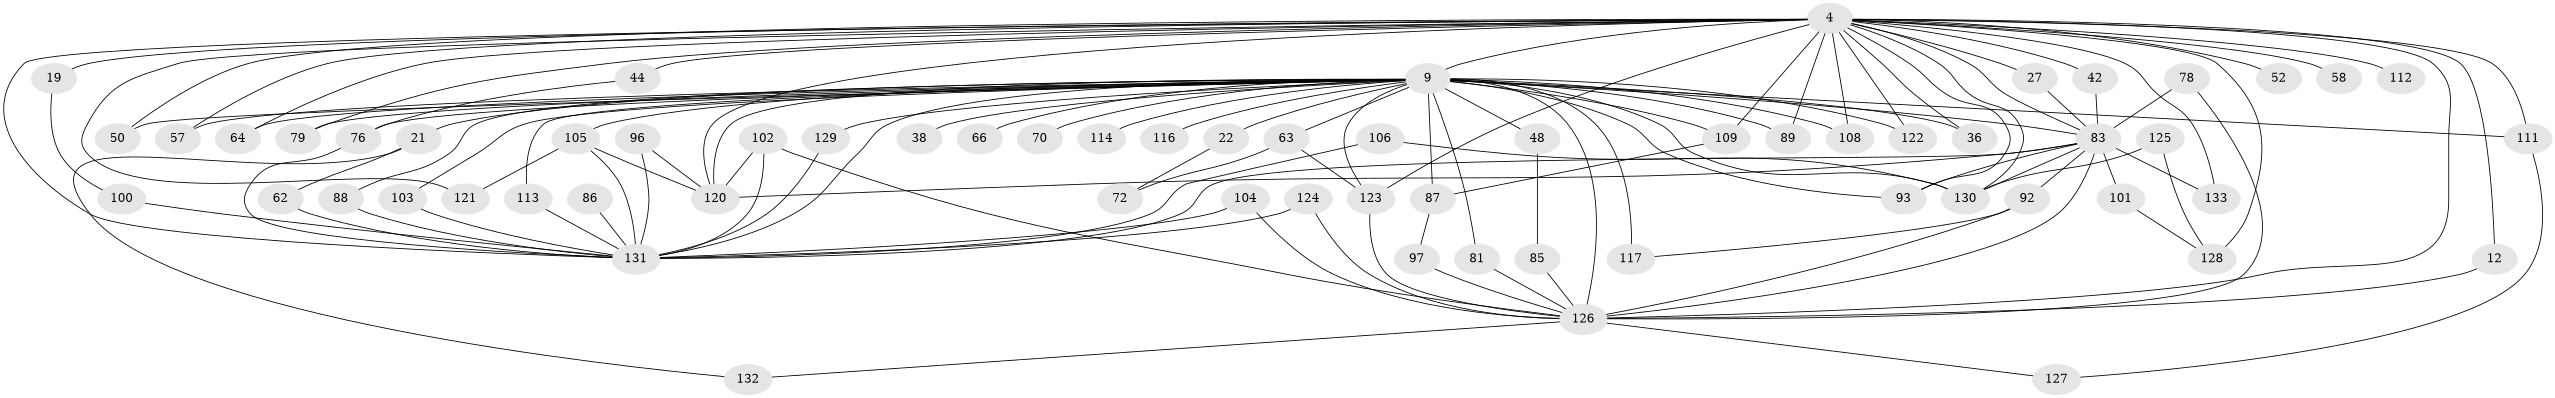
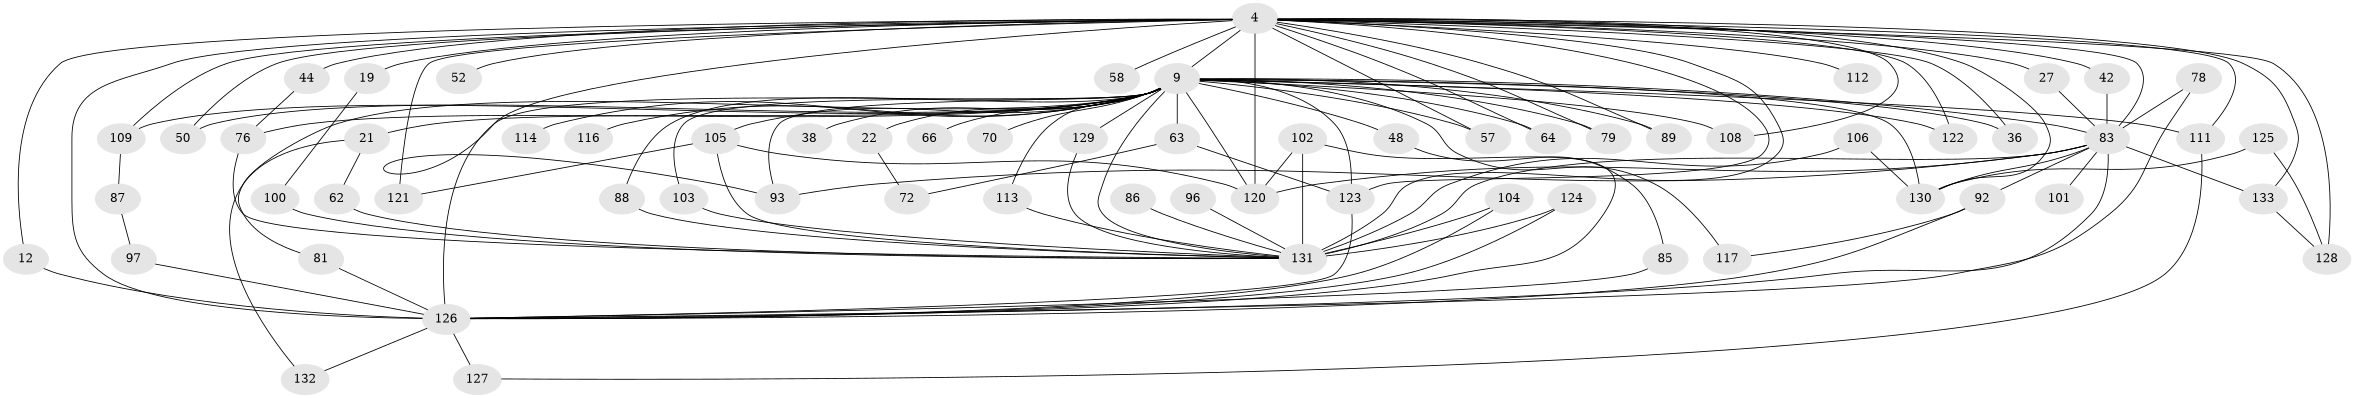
edge "9" -- "87": removed
edge "96" -- "120": removed
edge "101" -- "128": now "133" -- "128"
